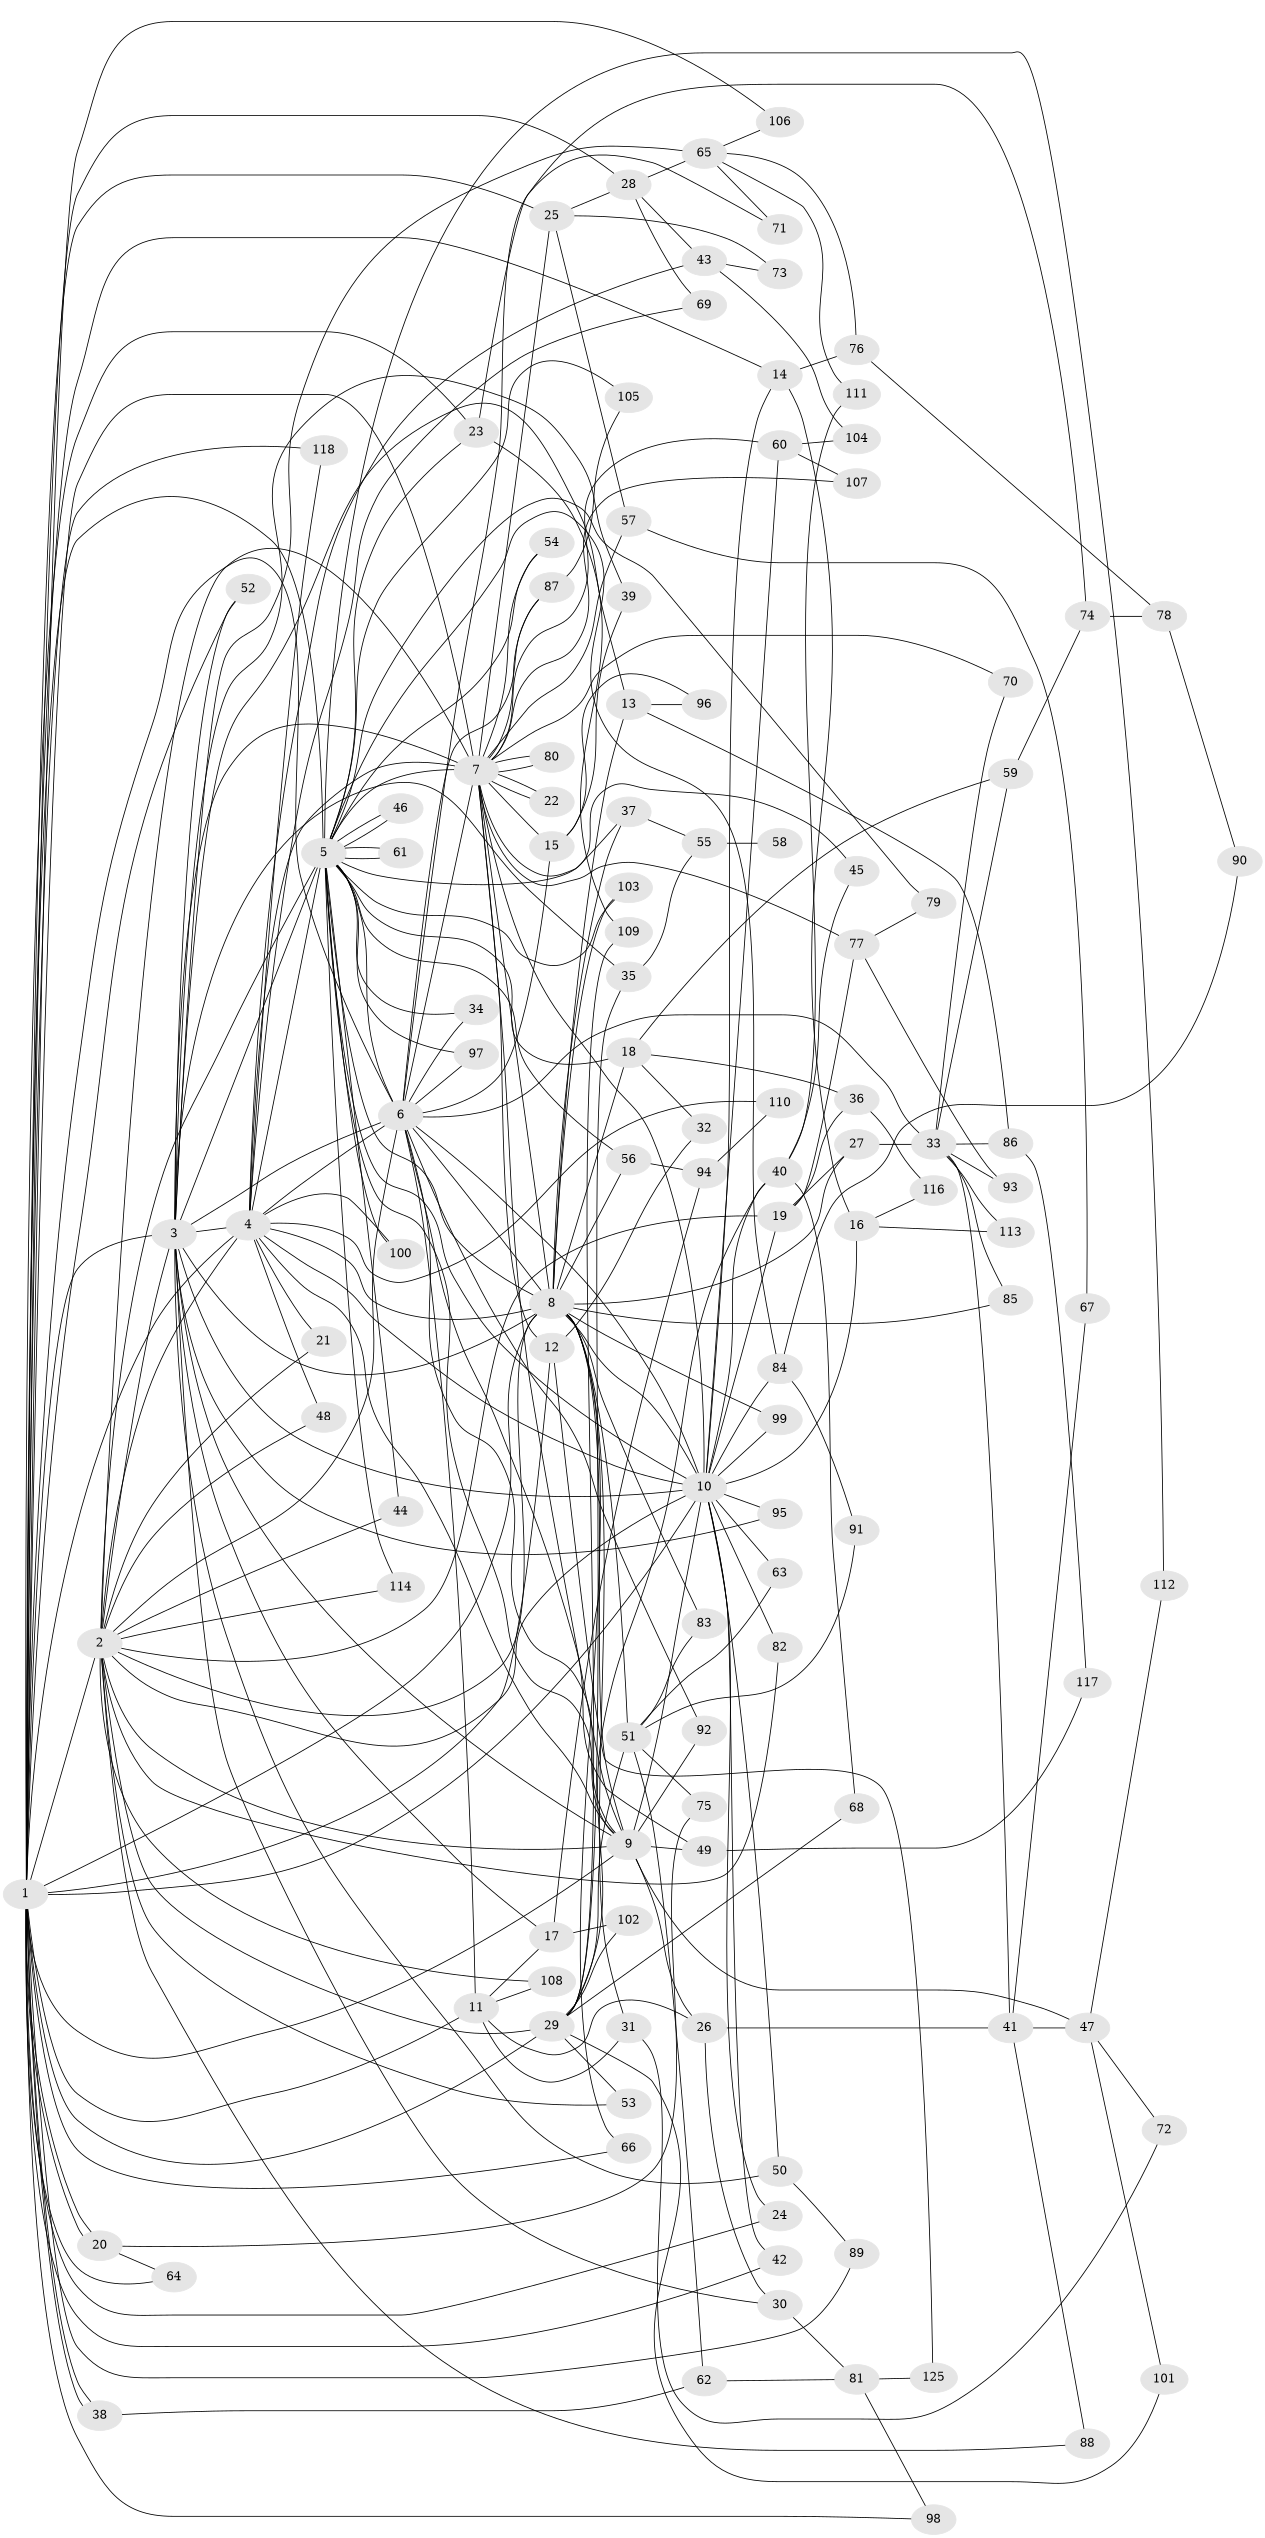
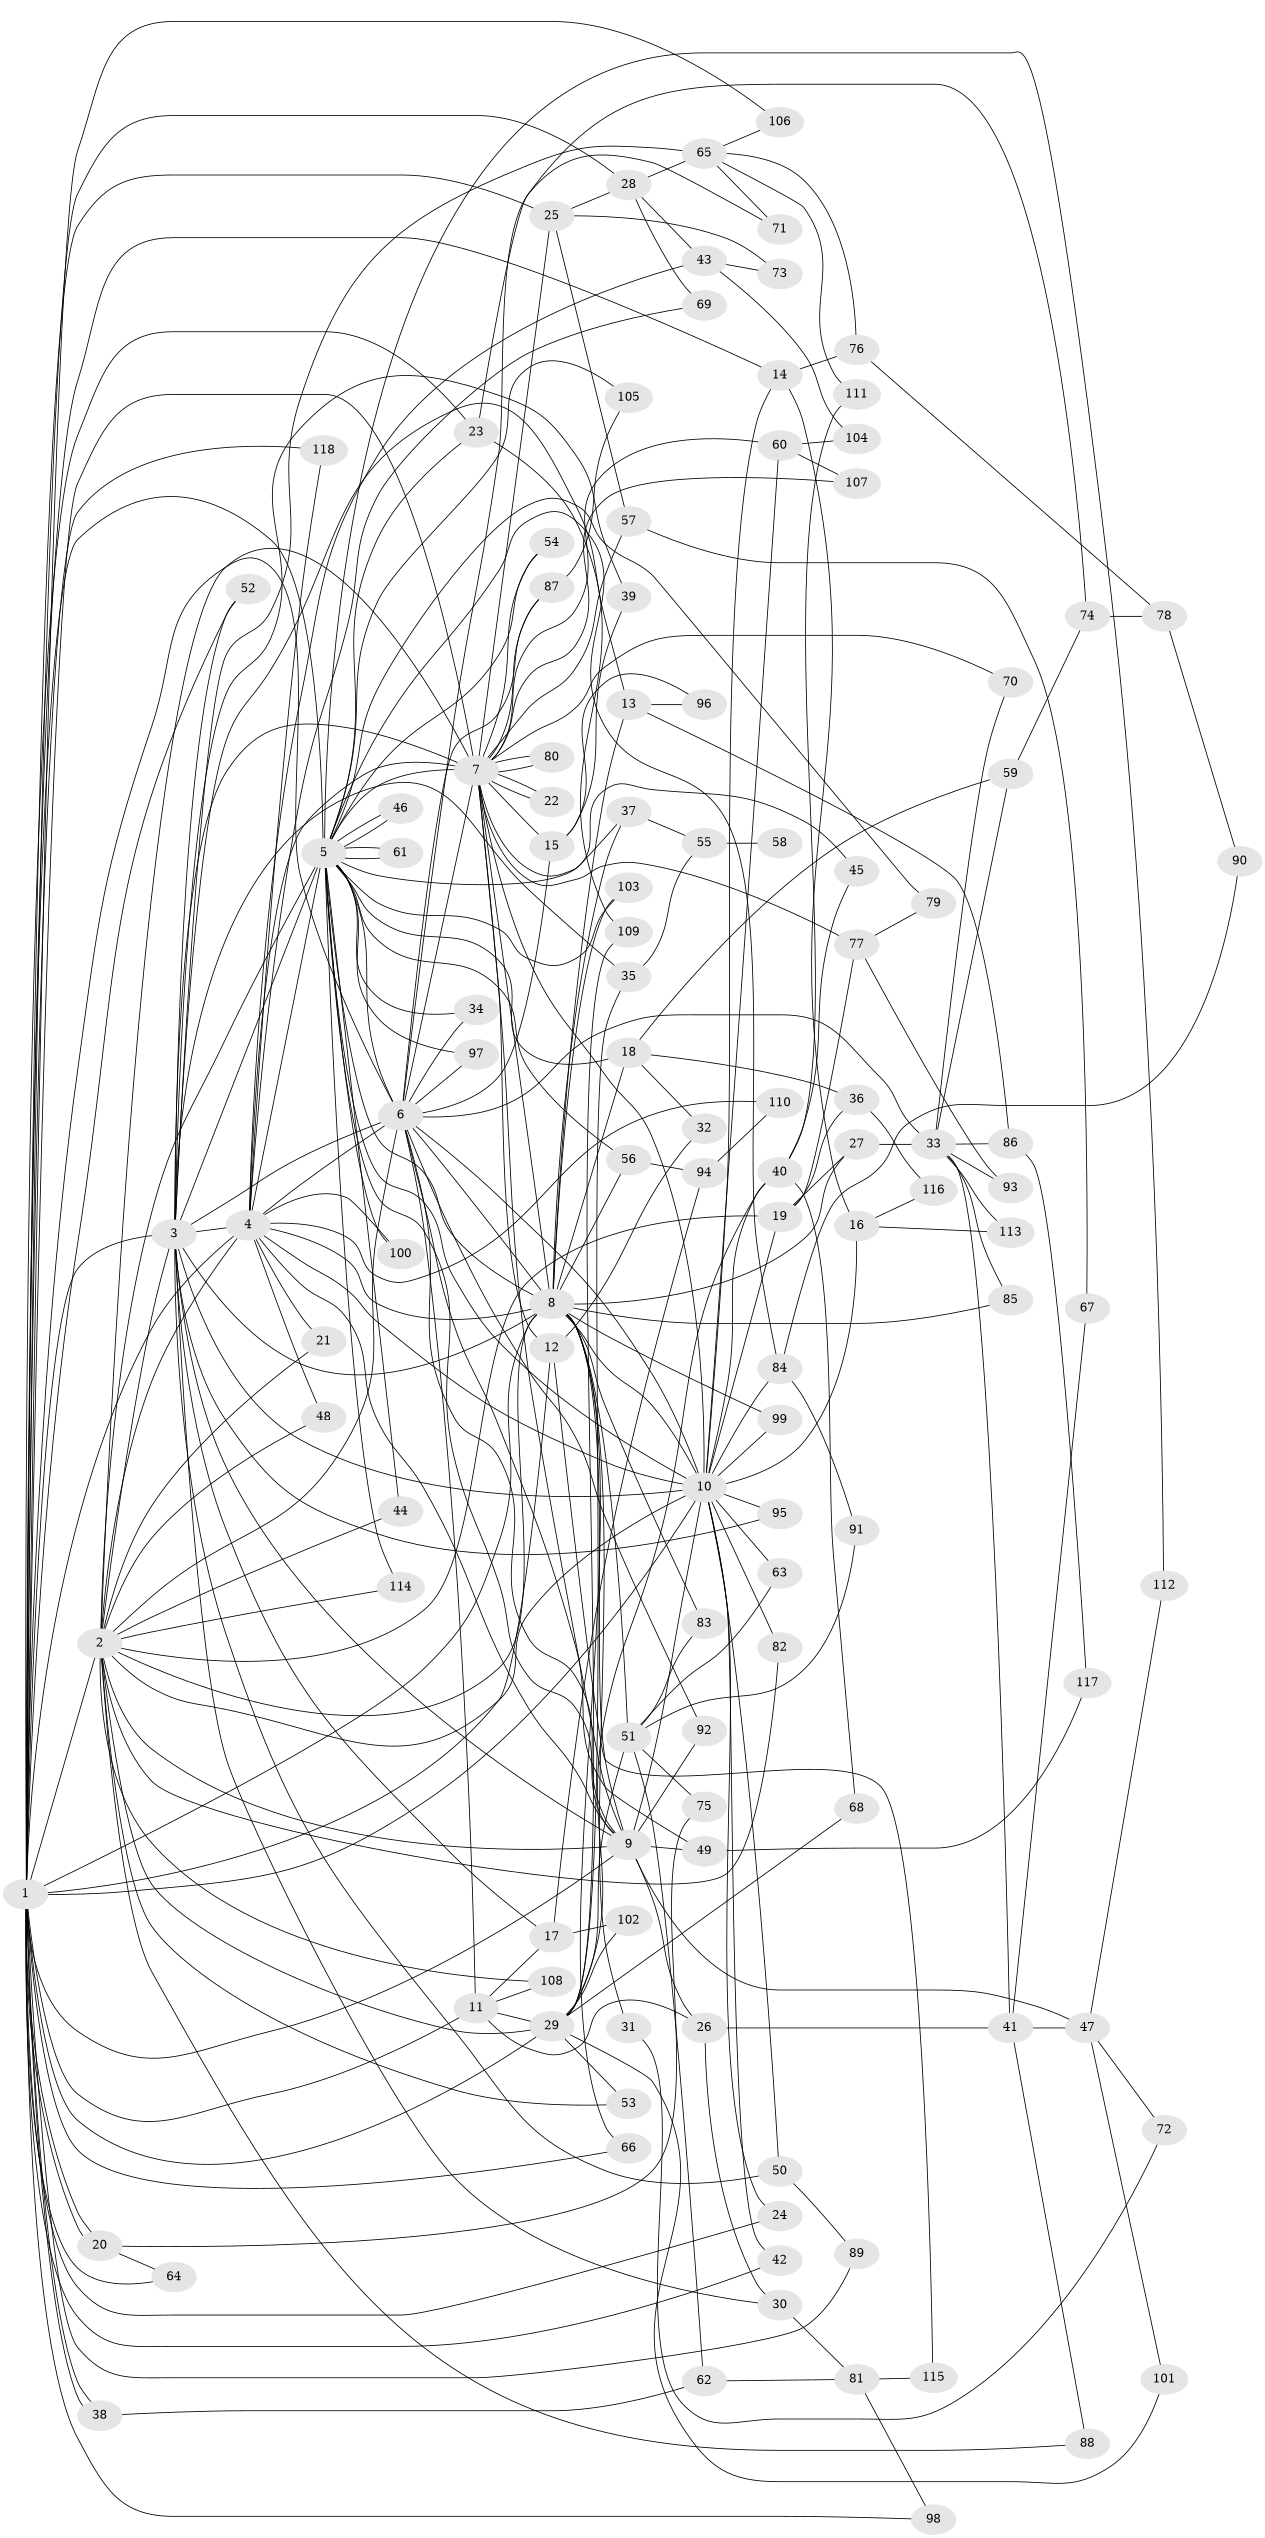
edge "11" -- "31": now "11" -- "29"
node "125": label "125" -> "115"
